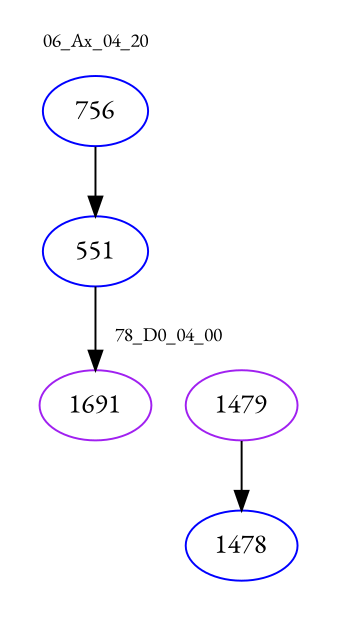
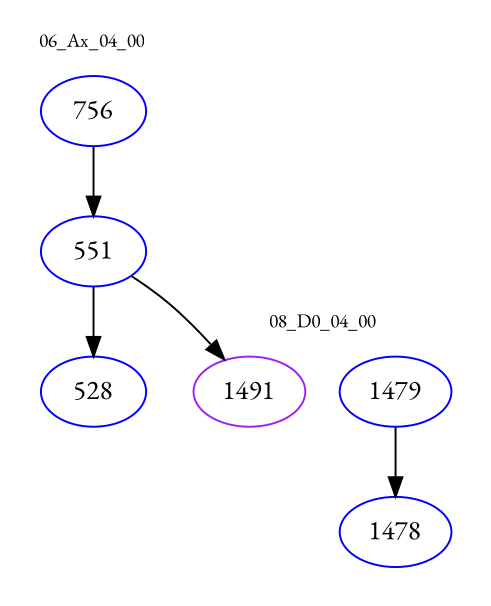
cluster "06_Ax_04_20": label "06_Ax_04_20" -> "06_Ax_04_00"
cluster "78_D0_04_00": label "78_D0_04_00" -> "08_D0_04_00"
node "528": added
node "1691": label "1691" -> "1491"
node "1479": color purple -> blue
